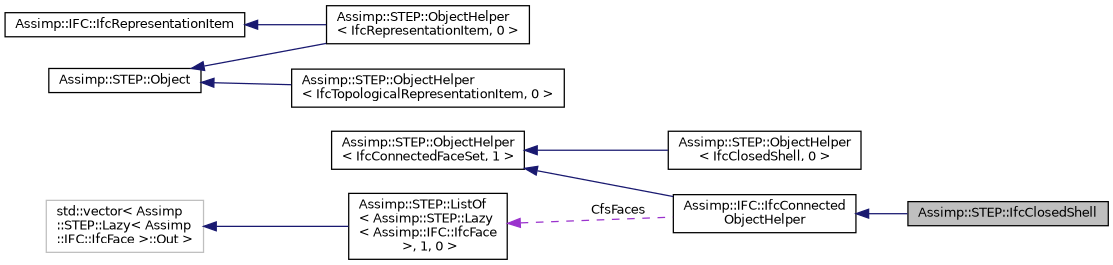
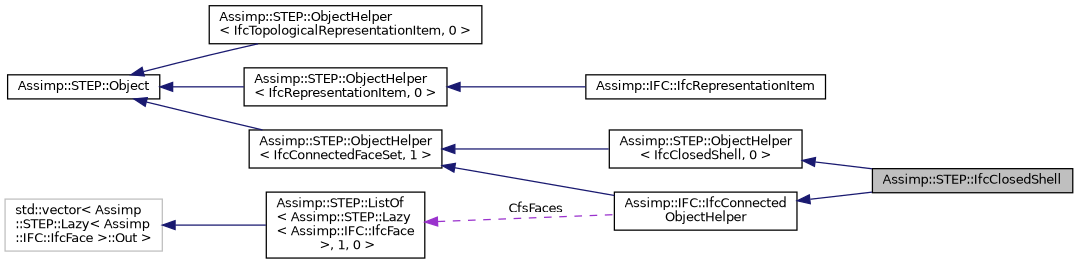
edge "Assimp::STEP::ObjectHelper < IfcRepresentationItem, 0 >" -> "Assimp::IFC::IfcRepresentationItem": reversed
edge "Assimp::STEP::ObjectHelper < IfcConnectedFaceSet, 1 >" -> "Assimp::STEP::Object": added
edge "Assimp::STEP::IfcClosedShell" -> "Assimp::STEP::ObjectHelper < IfcClosedShell, 0 >": added
